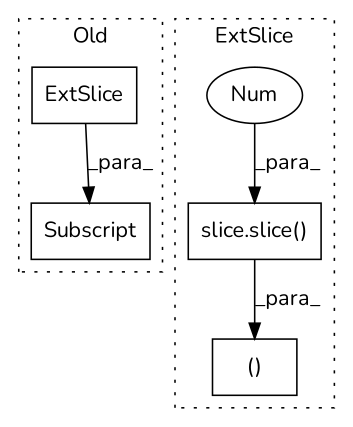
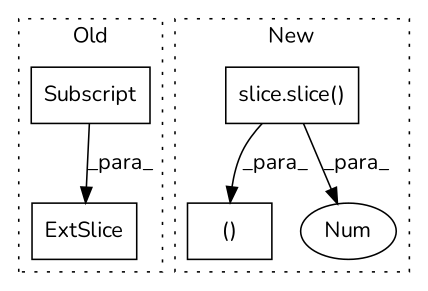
cluster "ExtSlice": label "ExtSlice" -> "New"
edge "ExtSlice" -> "Subscript": reversed
edge "Num" -> "slice.slice()": reversed
